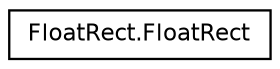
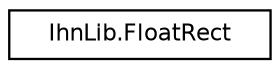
node "FloatRect.FloatRect": label "FloatRect.FloatRect" -> "IhnLib.FloatRect"
